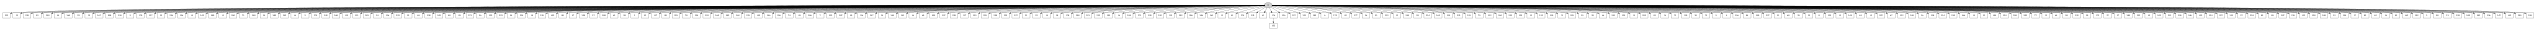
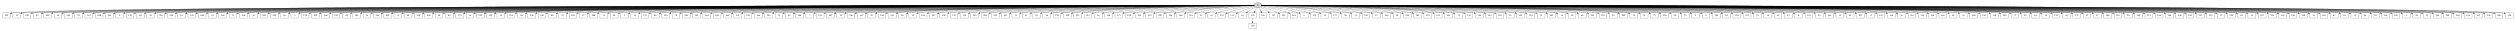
node "99": removed
node "101": removed
